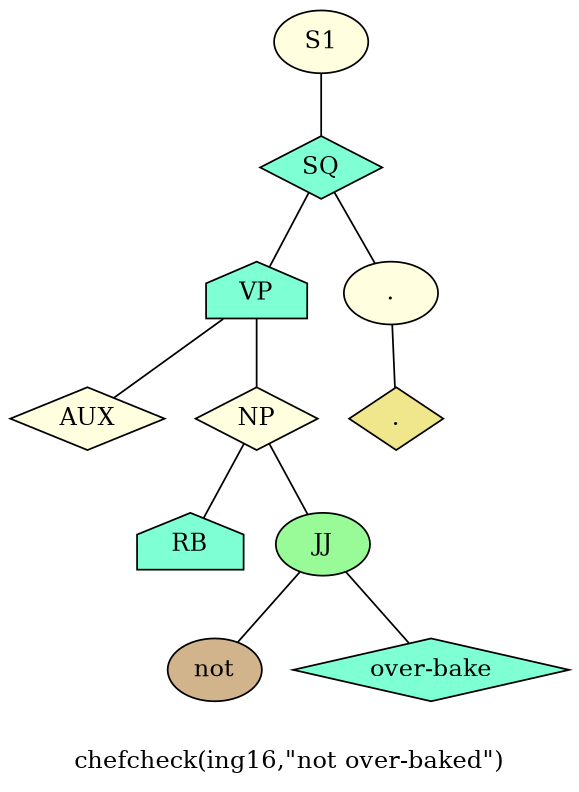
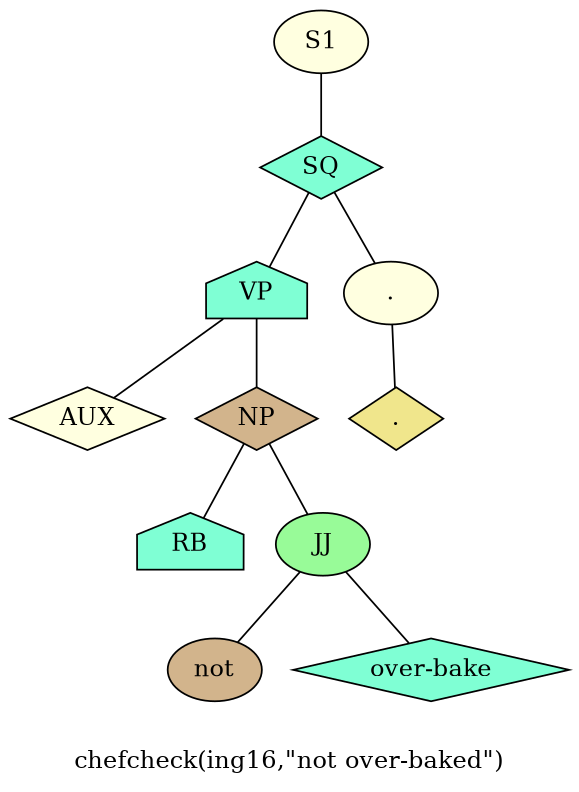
node "NP": fillcolor lightyellow -> tan
